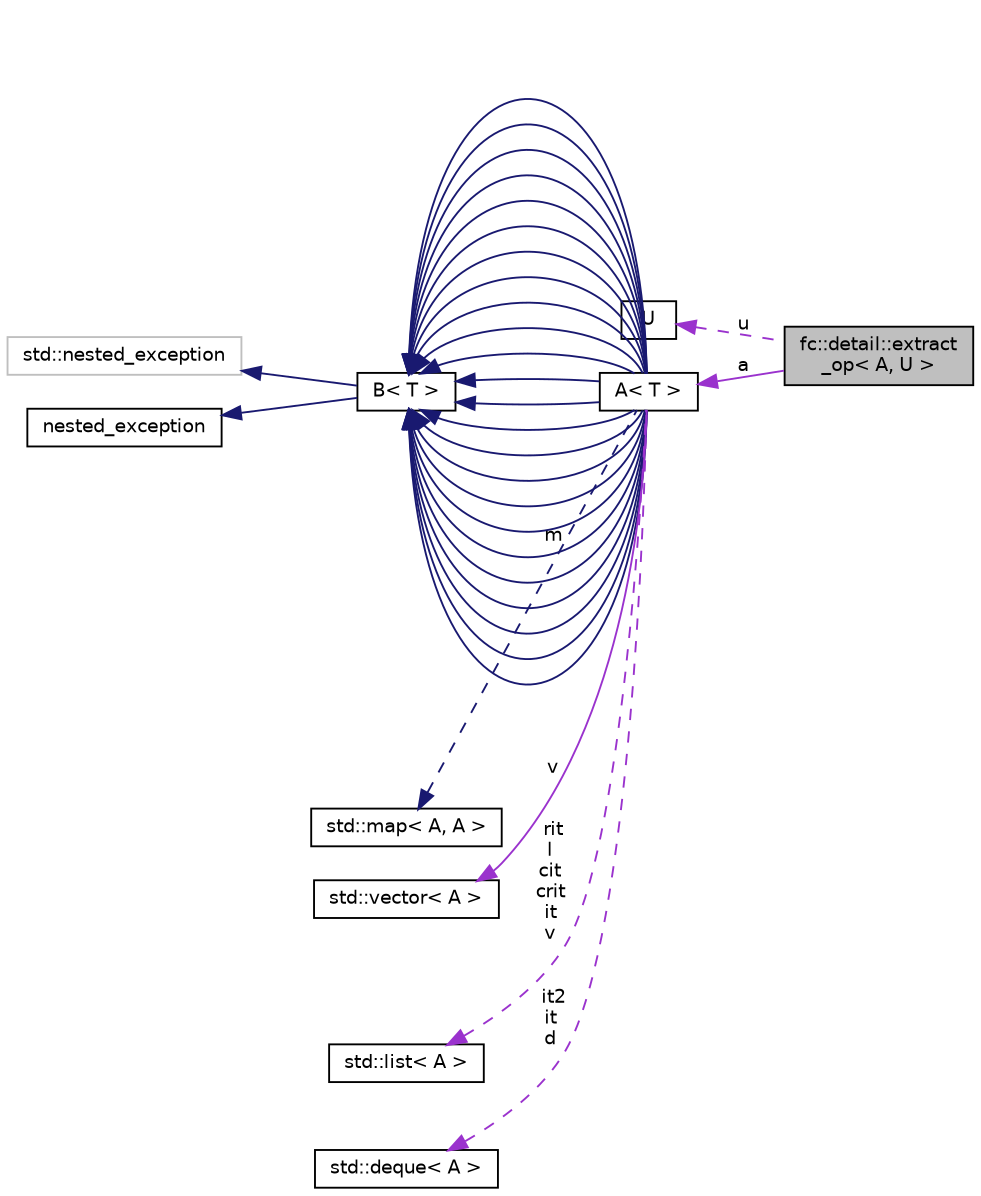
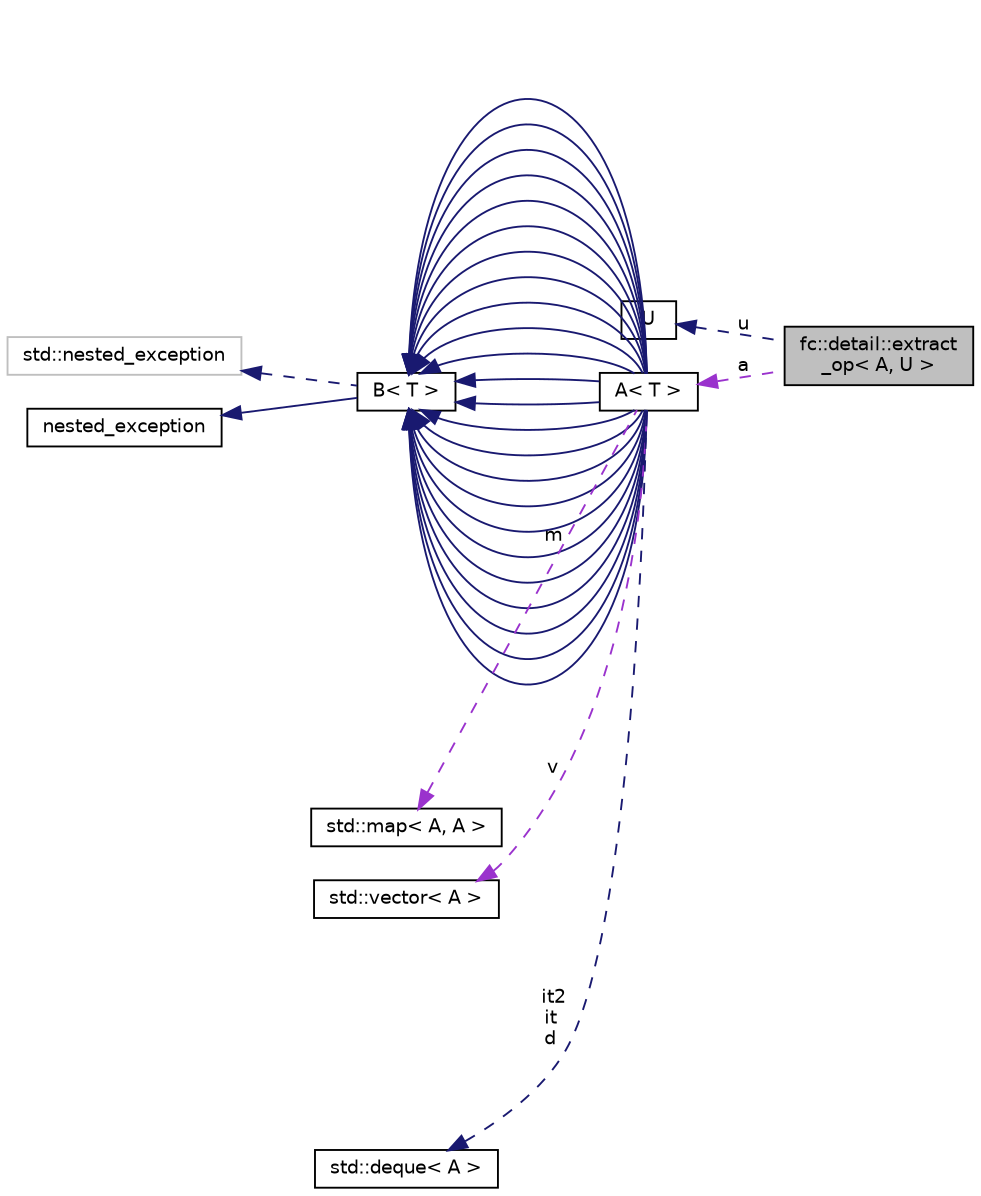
edge "fc::detail::extract _op< A, U >" -> "U": color darkorchid3 -> midnightblue
edge "fc::detail::extract _op< A, U >" -> "A< T >": style solid -> dashed
edge "B< T >" -> "std::nested_exception": style solid -> dashed
edge "A< T >" -> "std::vector< A >": style solid -> dashed
edge "A< T >" -> "std::map< A, A >": color midnightblue -> darkorchid3
edge "A< T >" -> "std::deque< A >": color darkorchid3 -> midnightblue
node "std::list< A >": removed
